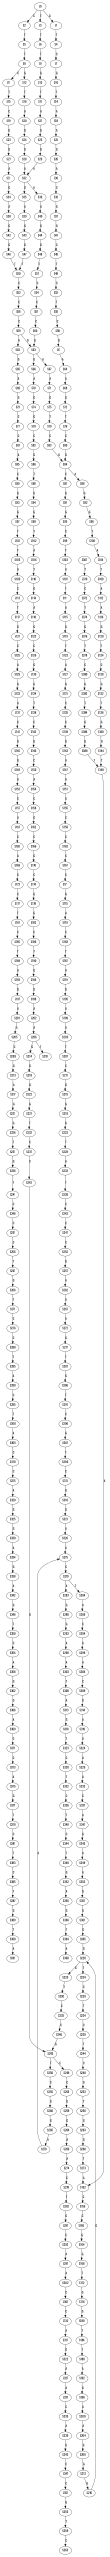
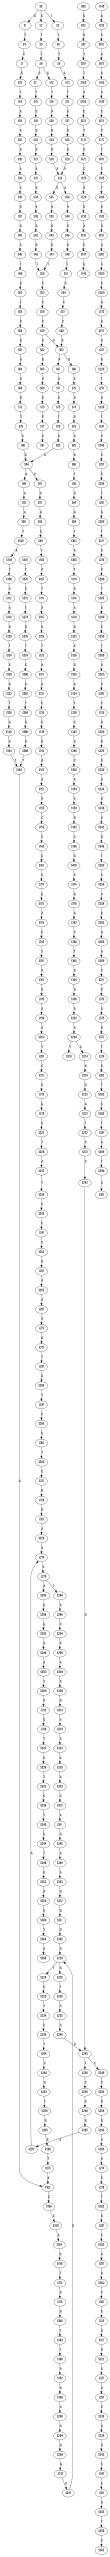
node "S85": removed
edge "S145" -> "S149": removed, label "G"
node "S170": label "S170" -> "S470"
